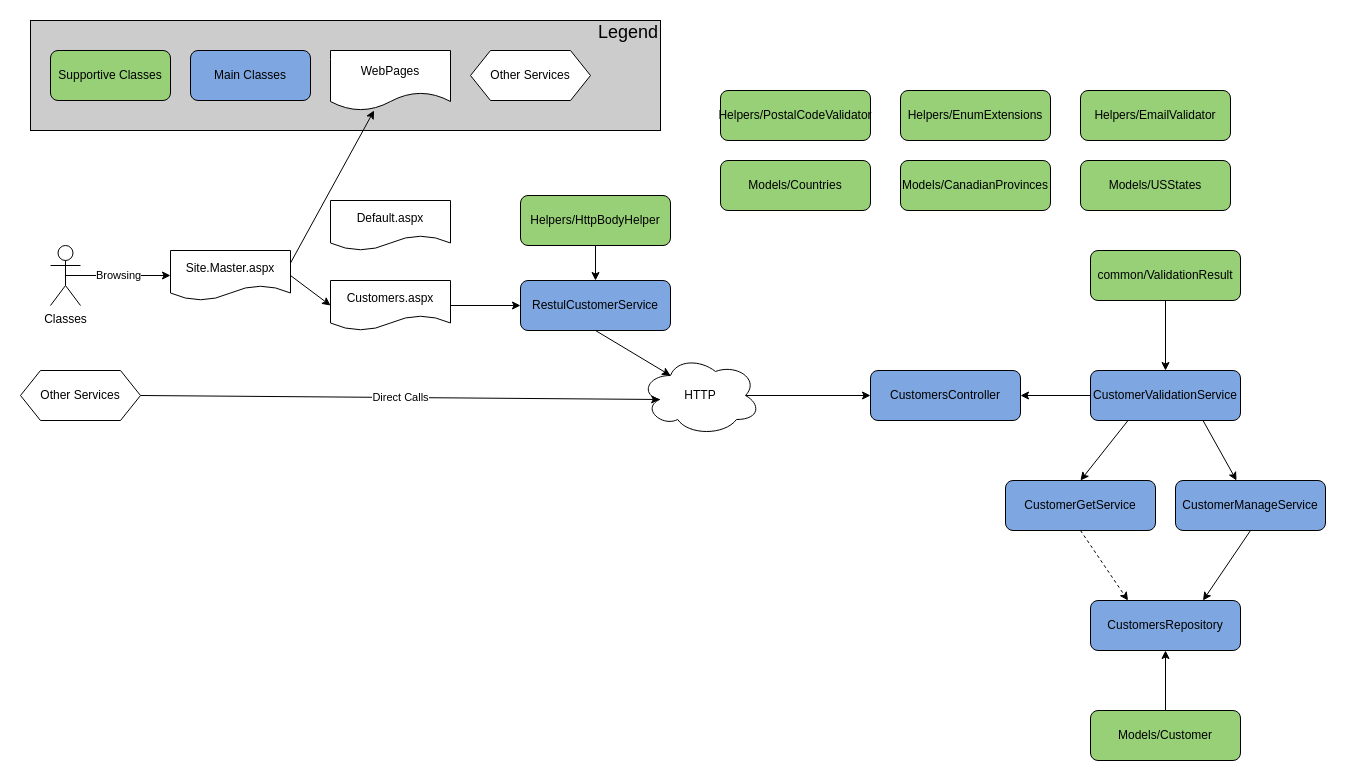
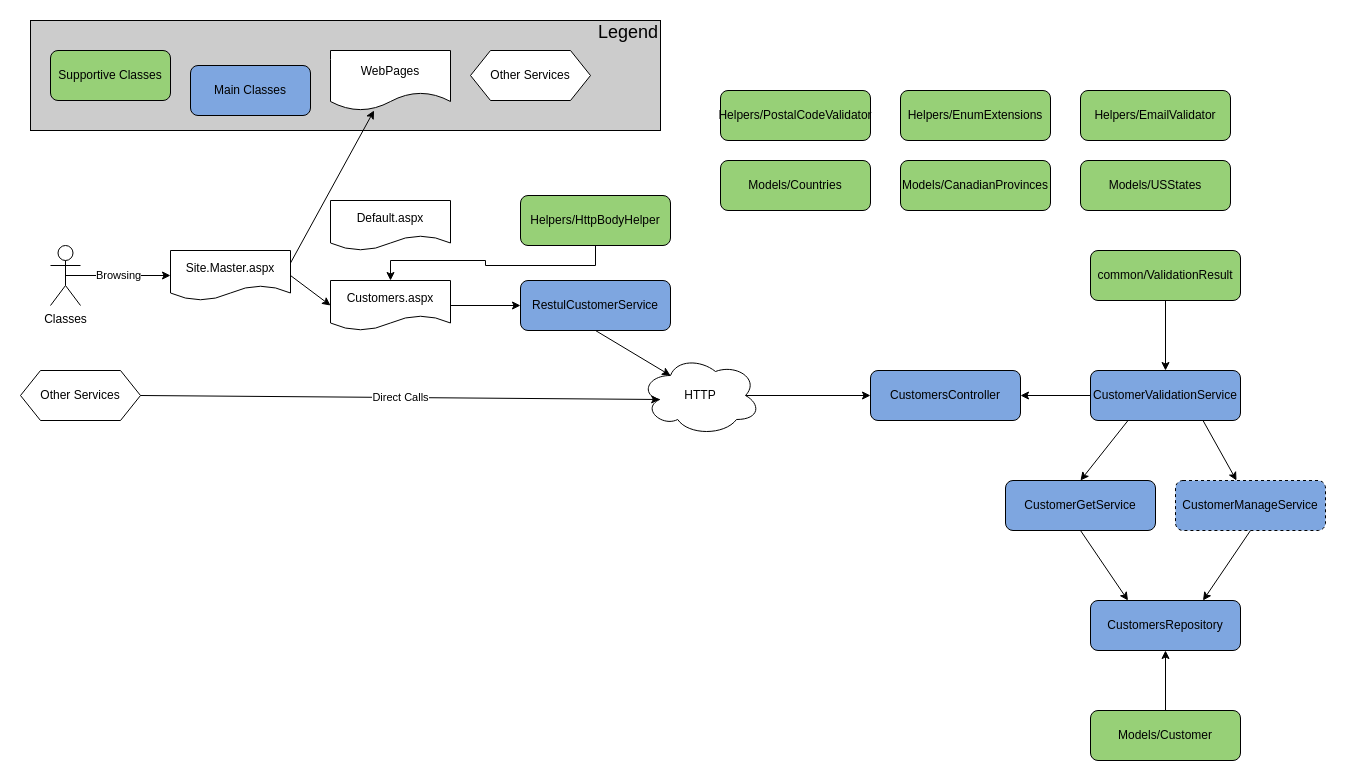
node "Main Classes": moved (251, 76) -> (251, 91)
edge "Helpers/HttpBodyHelper" -> "RestulCustomerService": now "Helpers/HttpBodyHelper" -> "Customers.aspx"
node "CustomerManageService": style solid -> dashed
edge "CustomerGetService" -> "CustomersRepository": style dashed -> solid
